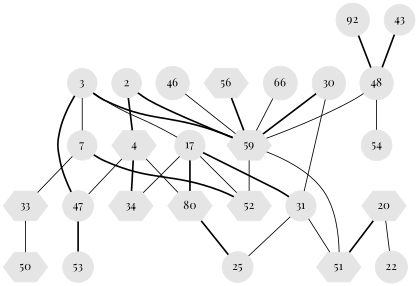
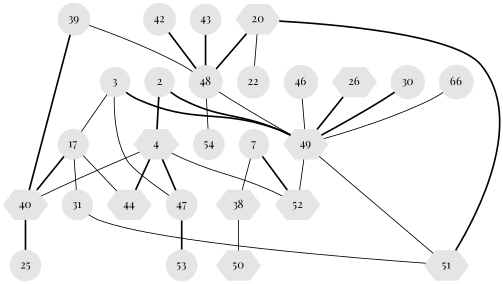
node "39": added
node "92": label "92" -> "42"
edge "20" -- "48": added
node "56": label "56" -> "26"
edge "3" -- "7": removed
edge "3" -- "47": style bold -> solid
node "59": label "59" -> "49"
edge "30" -- "31": removed
edge "17" -- "31": style bold -> solid
edge "17" -- "52": now "4" -- "52"
edge "4" -- "47": style solid -> bold
node "33": label "33" -> "38"
node "34": label "34" -> "44"
node "80": label "80" -> "40"
edge "31" -- "25": removed
